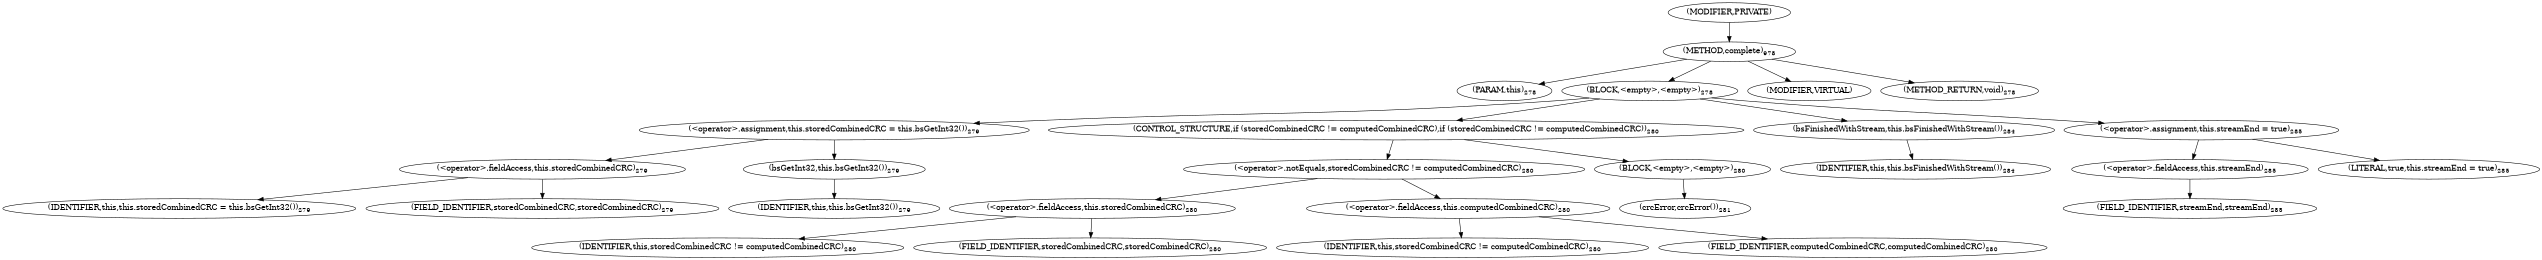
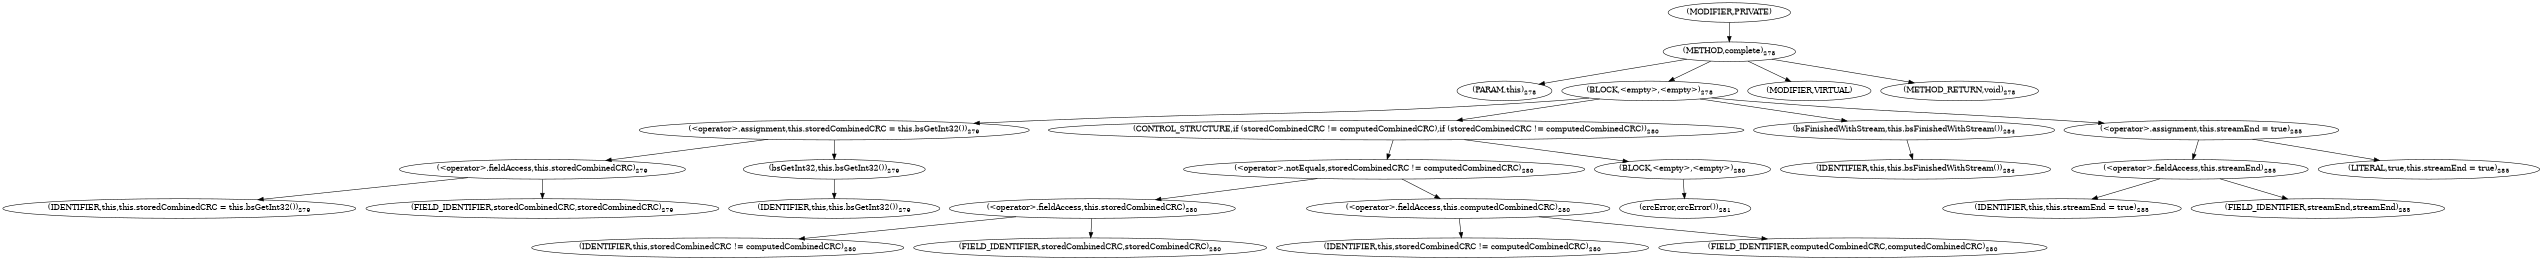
node "(METHOD,complete)": text "978" -> "278"
node "(IDENTIFIER,this,this.streamEnd = true)": added
